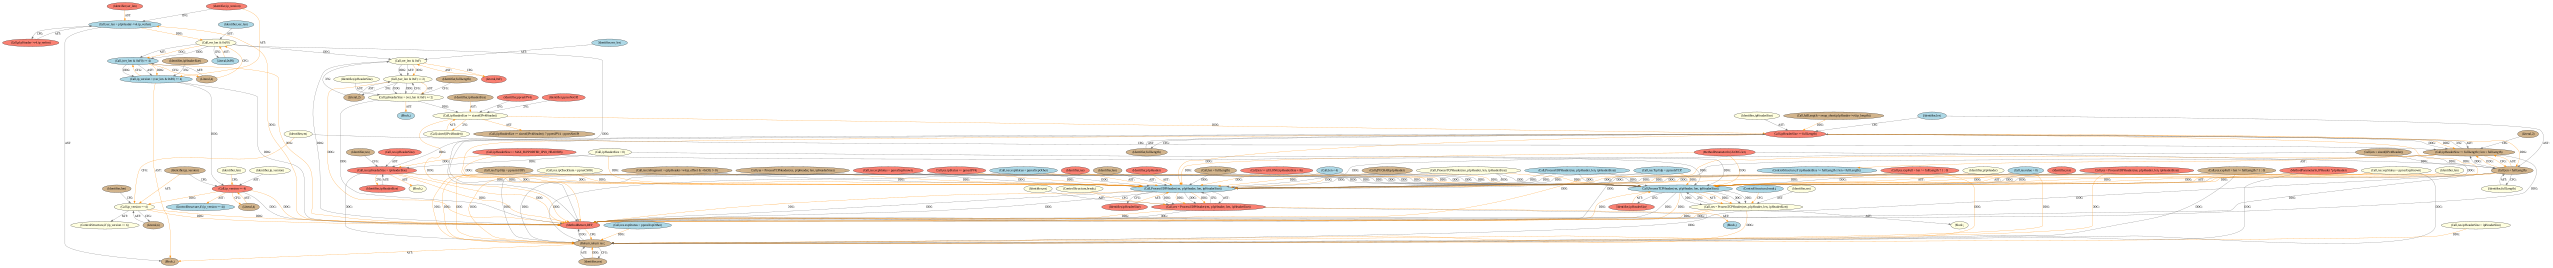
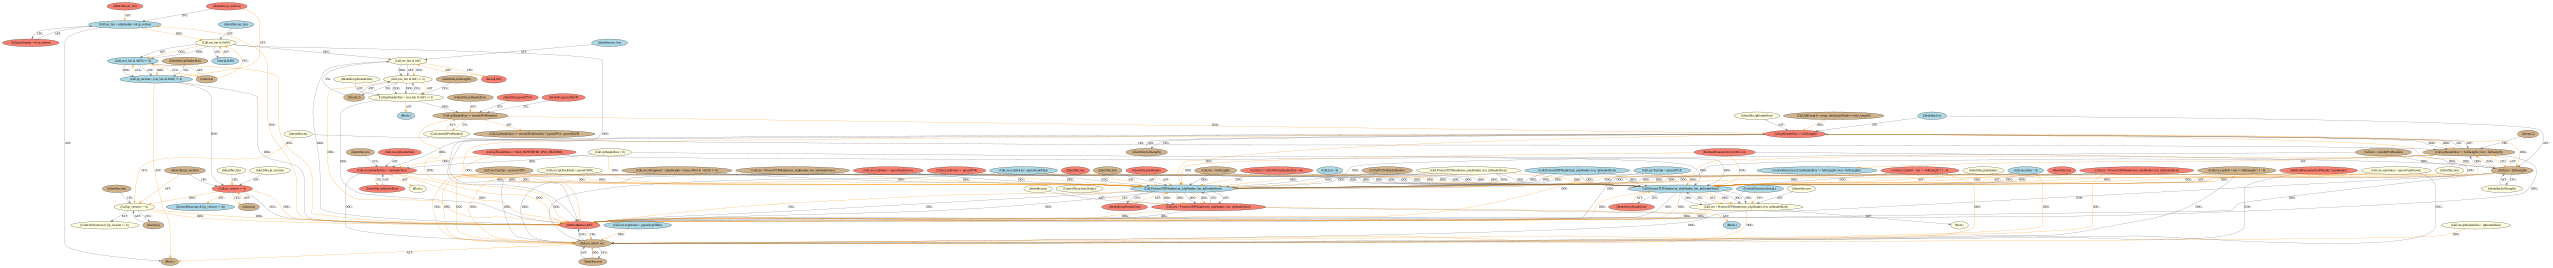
node "(Call,ipHeaderSize >= sizeof(IPv4Header))": fillcolor lightyellow -> tan
